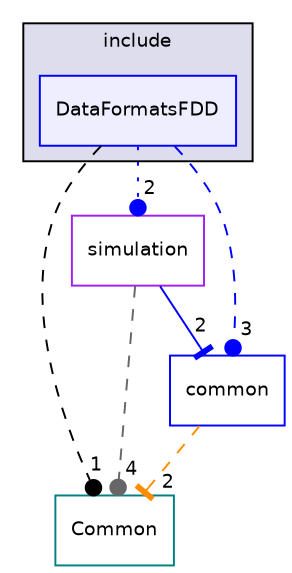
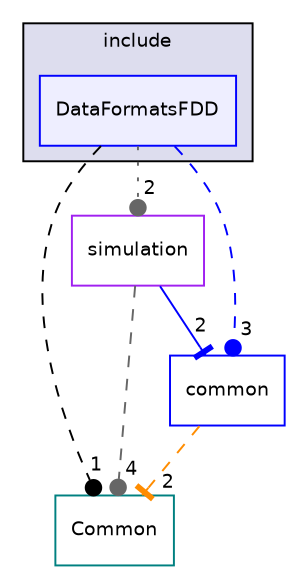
edge "DataFormatsFDD" -> "simulation": color blue -> gray40
